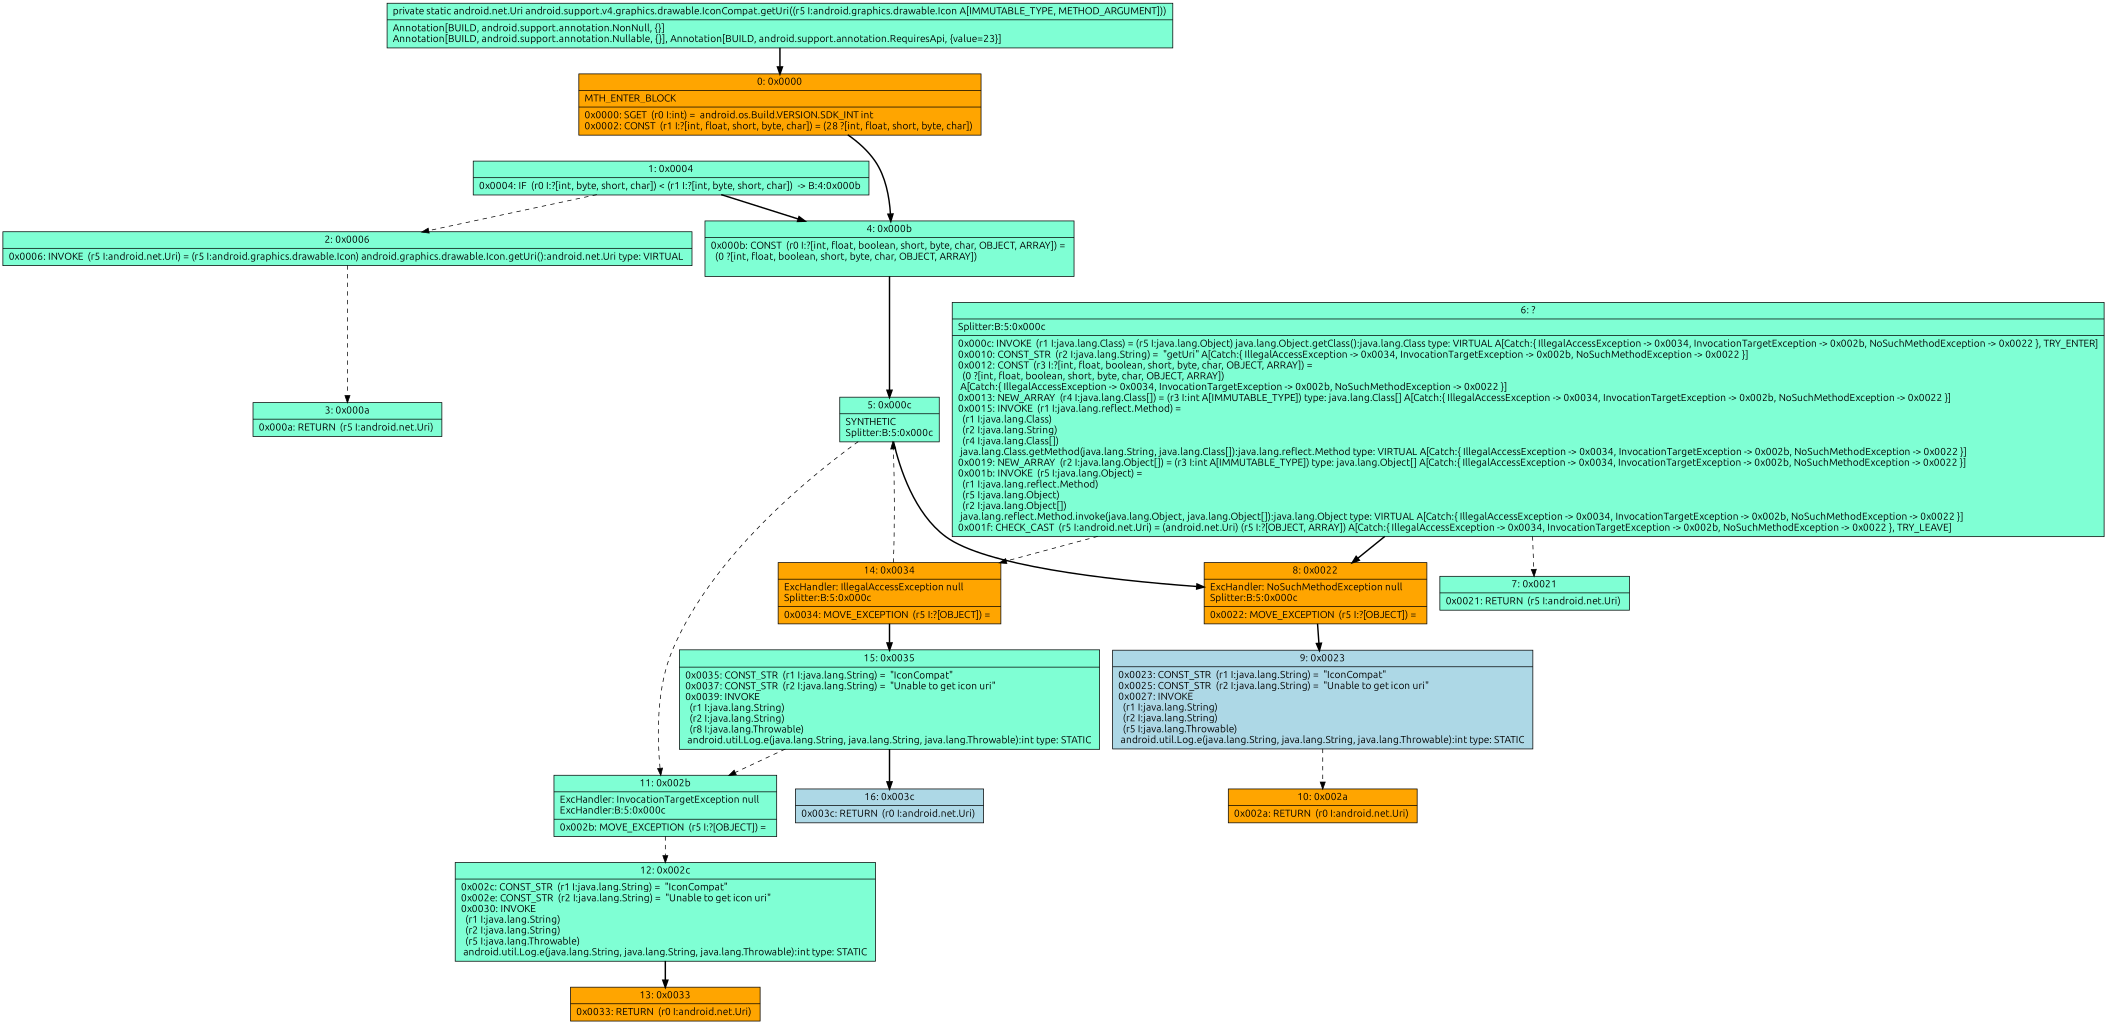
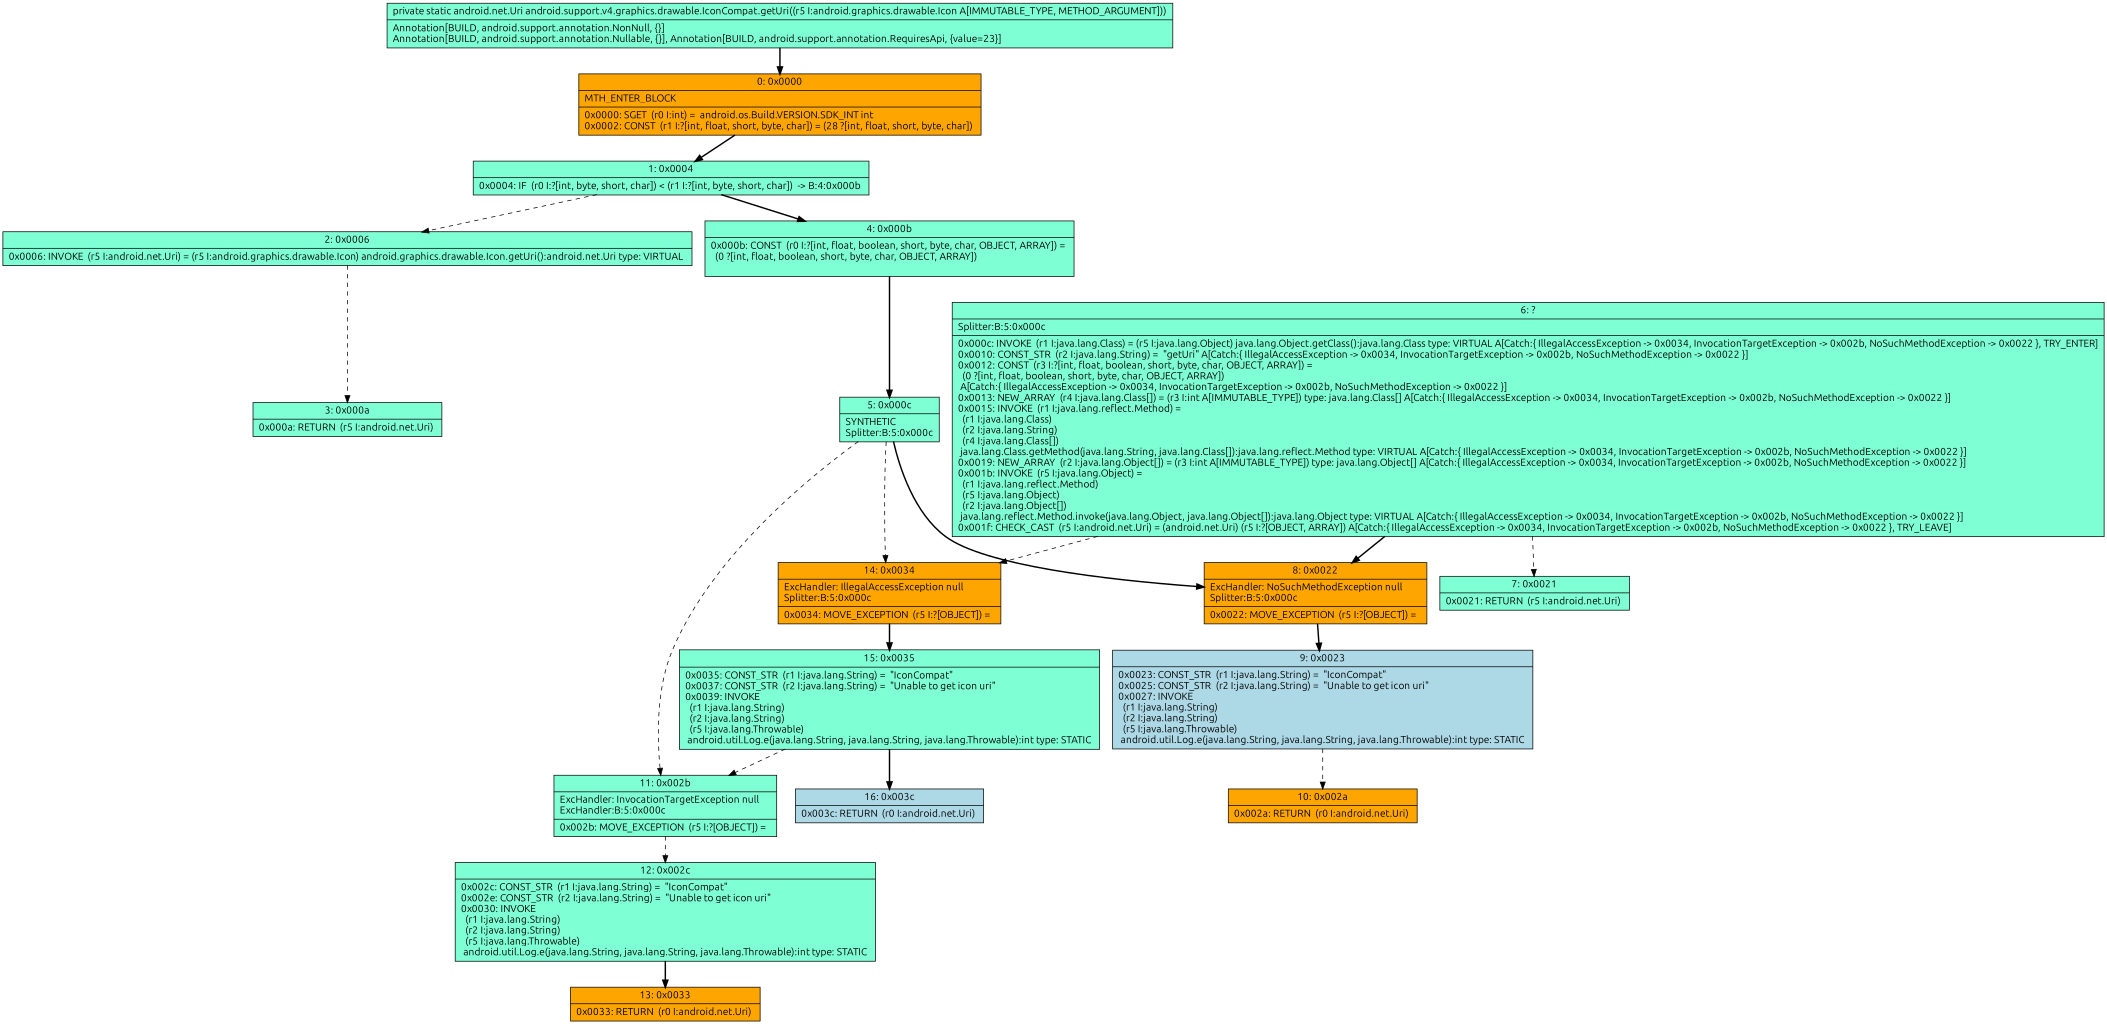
edge "0: 0x0000" -> "4: 0x000b": now "0: 0x0000" -> "1: 0x0004"
edge "14: 0x0034" -> "5: 0x000c": reversed
node "15: 0x0035": text "(r8 I:java.lang.Throwable)" -> "(r5 I:java.lang.Throwable)"
